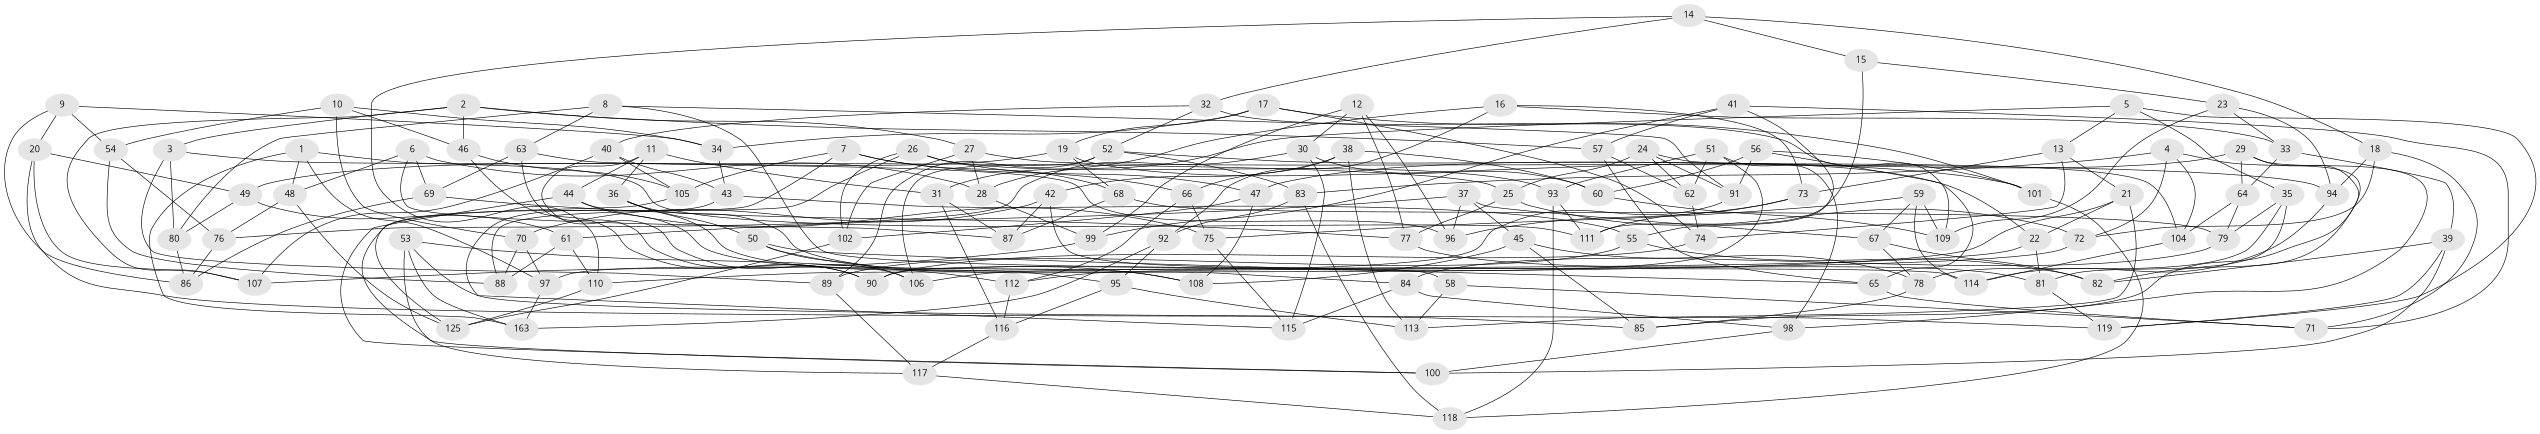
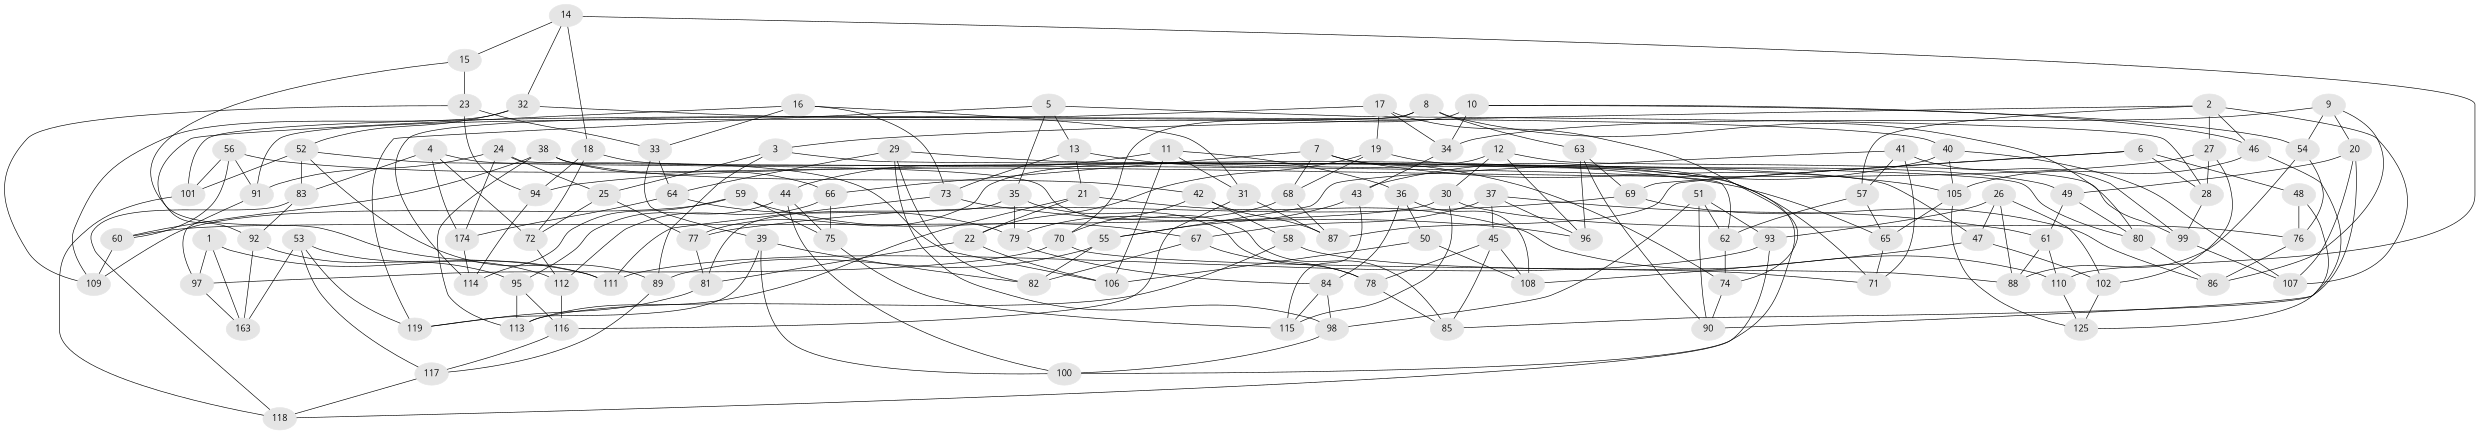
edge "1" -- "48": removed
node "104": label "104" -> "174"
edge "50" -- "65": now "105" -- "65"
